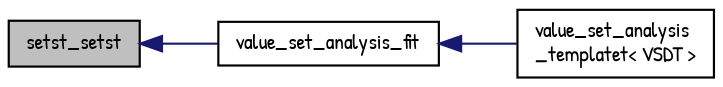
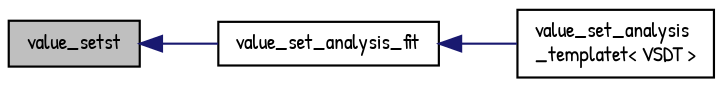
node "setst_setst": label "setst_setst" -> "value_setst"
